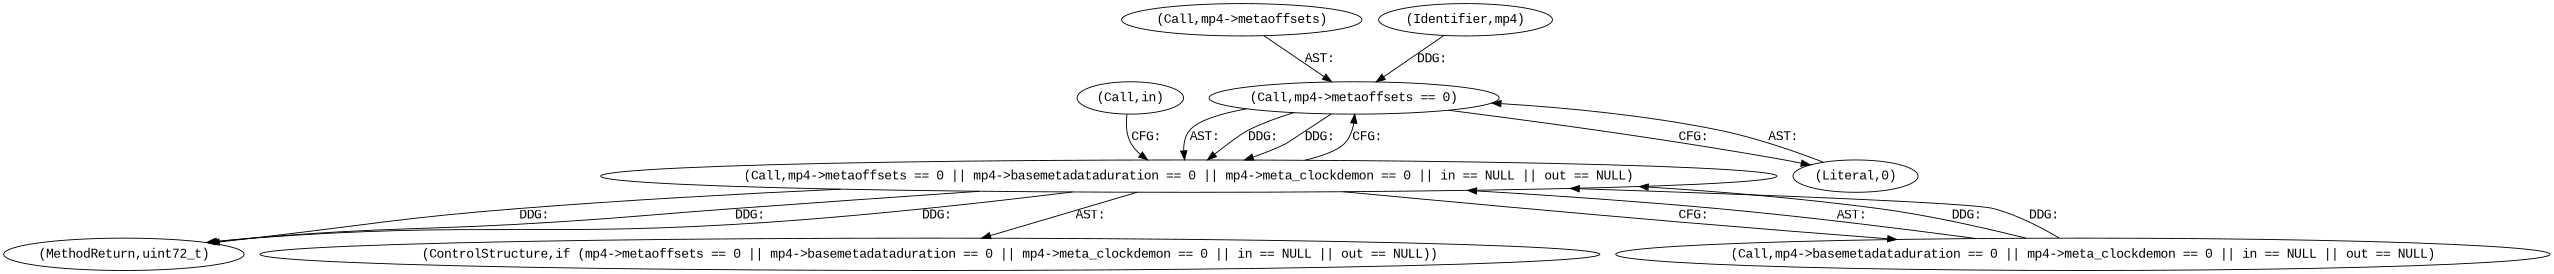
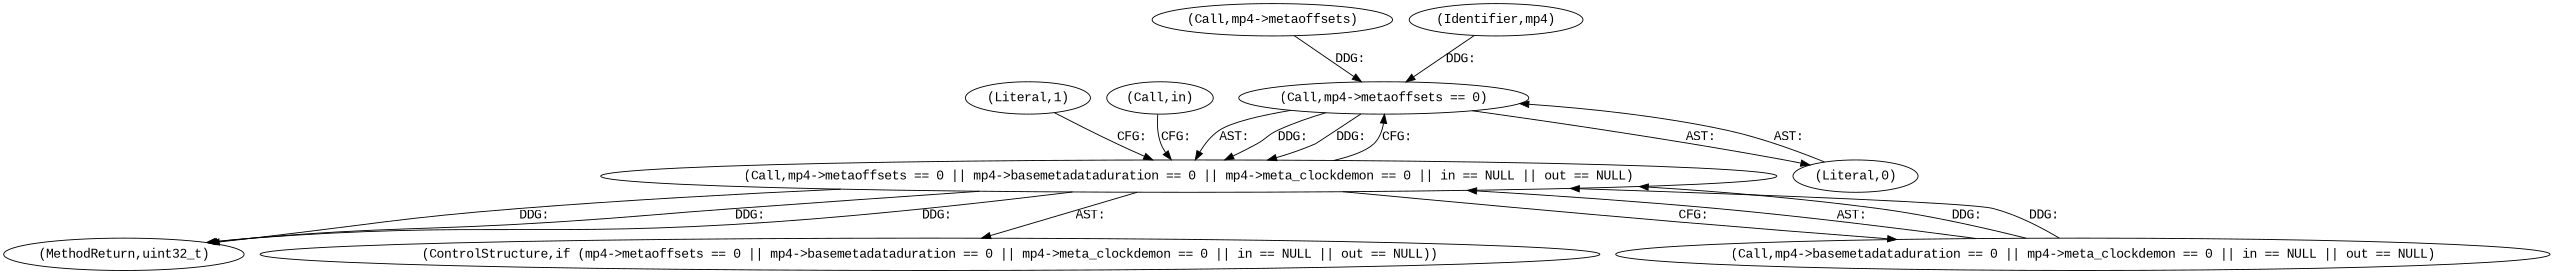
edge "(Call,mp4->metaoffsets)" -> "(Call,mp4->metaoffsets == 0)": label "AST: " -> "DDG: "
node "(Literal,1)": added
edge "(Call,mp4->metaoffsets == 0)" -> "(Literal,0)": label "CFG: " -> "AST: "
node "(MethodReturn,uint72_t)": label "(MethodReturn,uint72_t)" -> "(MethodReturn,uint32_t)"
